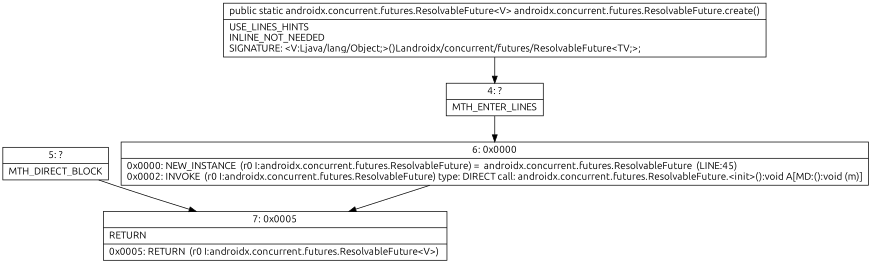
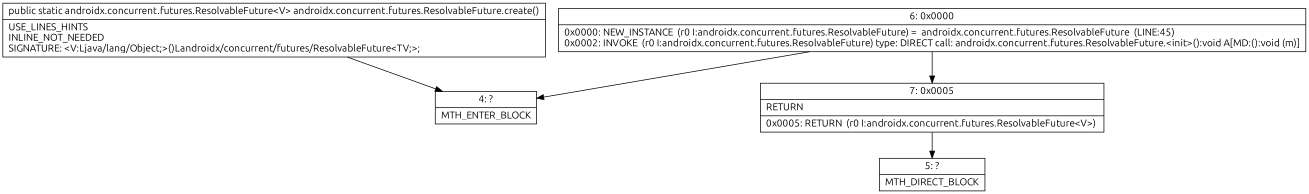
node "4: ?": text "MTH_ENTER_LINES" -> "MTH_ENTER_BLOCK"
edge "4: ?" -> "6: 0x0000": reversed
edge "5: ?" -> "7: 0x0005": reversed
